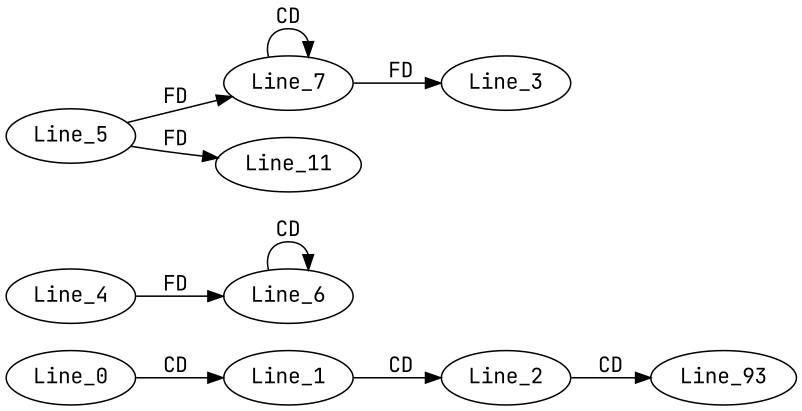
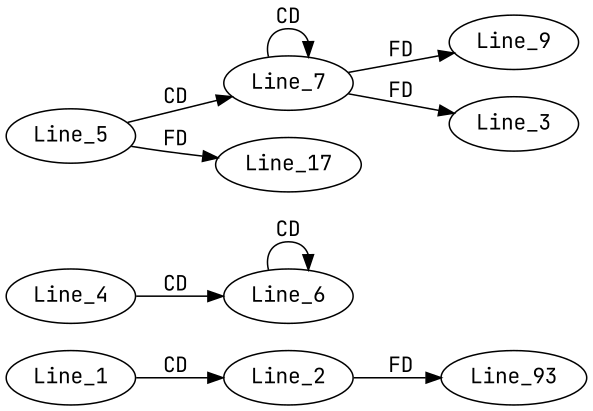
node "Line_9": added
edge "Line_5" -> "Line_7": label "FD" -> "CD"
node "Line_11": label "Line_11" -> "Line_17"
edge "Line_4" -> "Line_6": label "FD" -> "CD"
edge "Line_2" -> "Line_93": label "CD" -> "FD"
node "Line_0": removed
